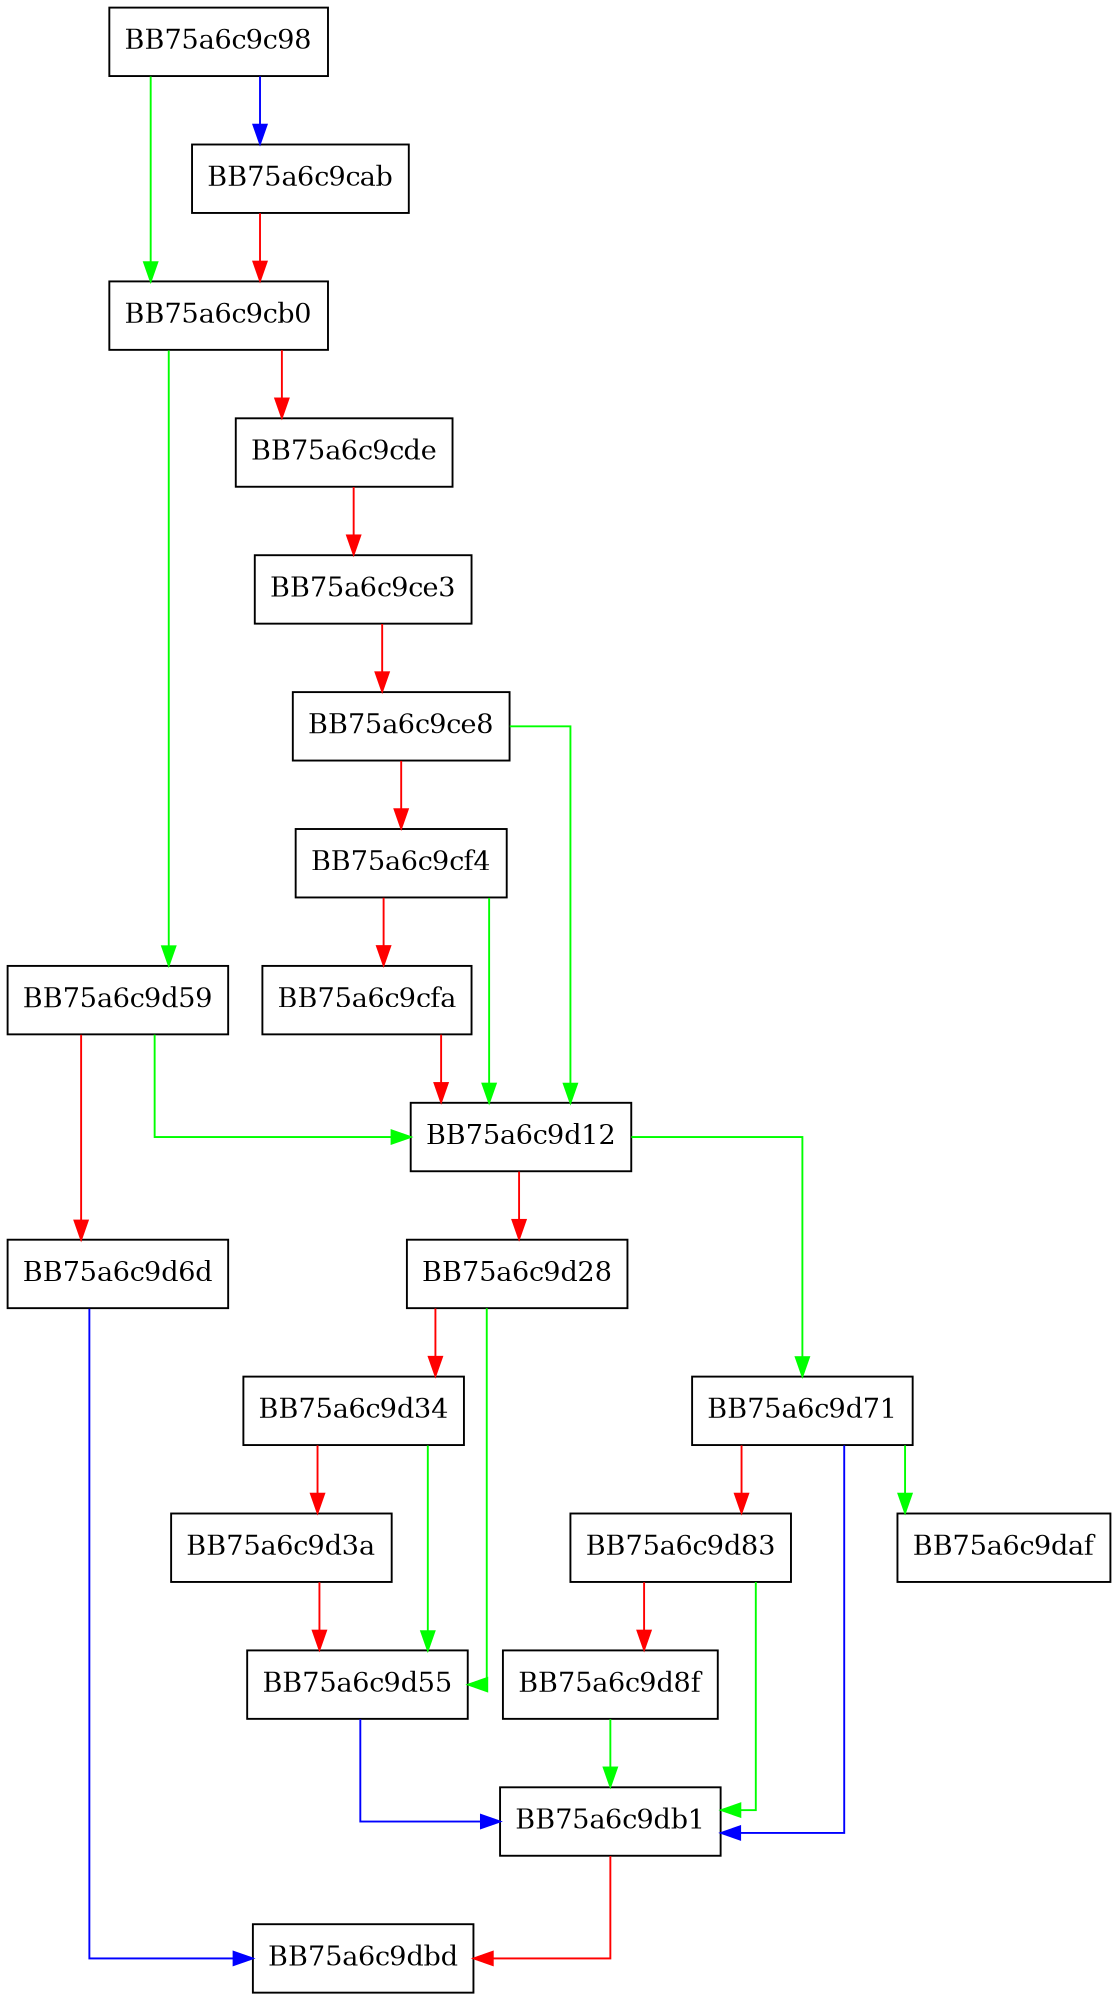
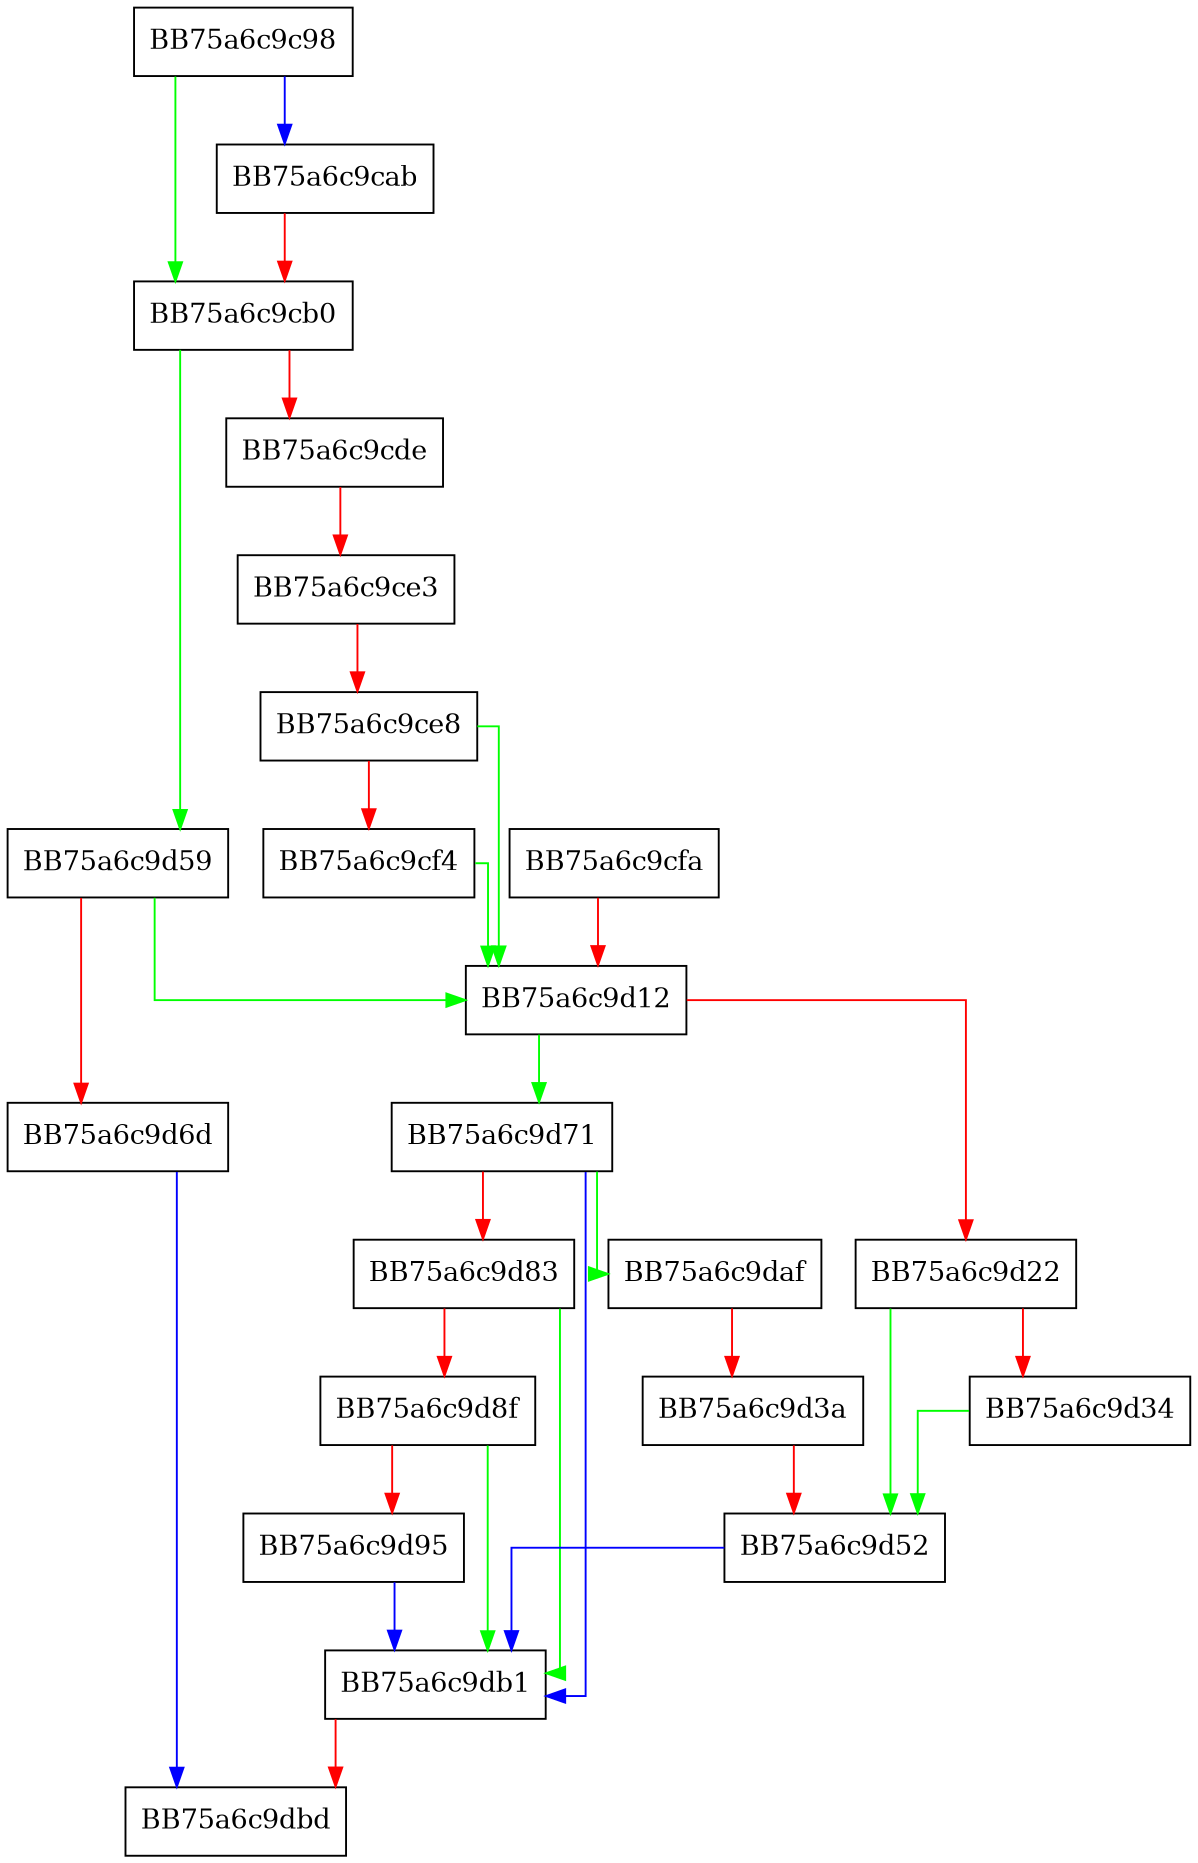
edge "BB75a6c9cf4" -> "BB75a6c9cfa": removed
node "BB75a6c9d28": label "BB75a6c9d28" -> "BB75a6c9d22"
edge "BB75a6c9d34" -> "BB75a6c9d3a": now "BB75a6c9daf" -> "BB75a6c9d3a"
node "BB75a6c9d95": added
node "BB75a6c9d55": label "BB75a6c9d55" -> "BB75a6c9d52"
